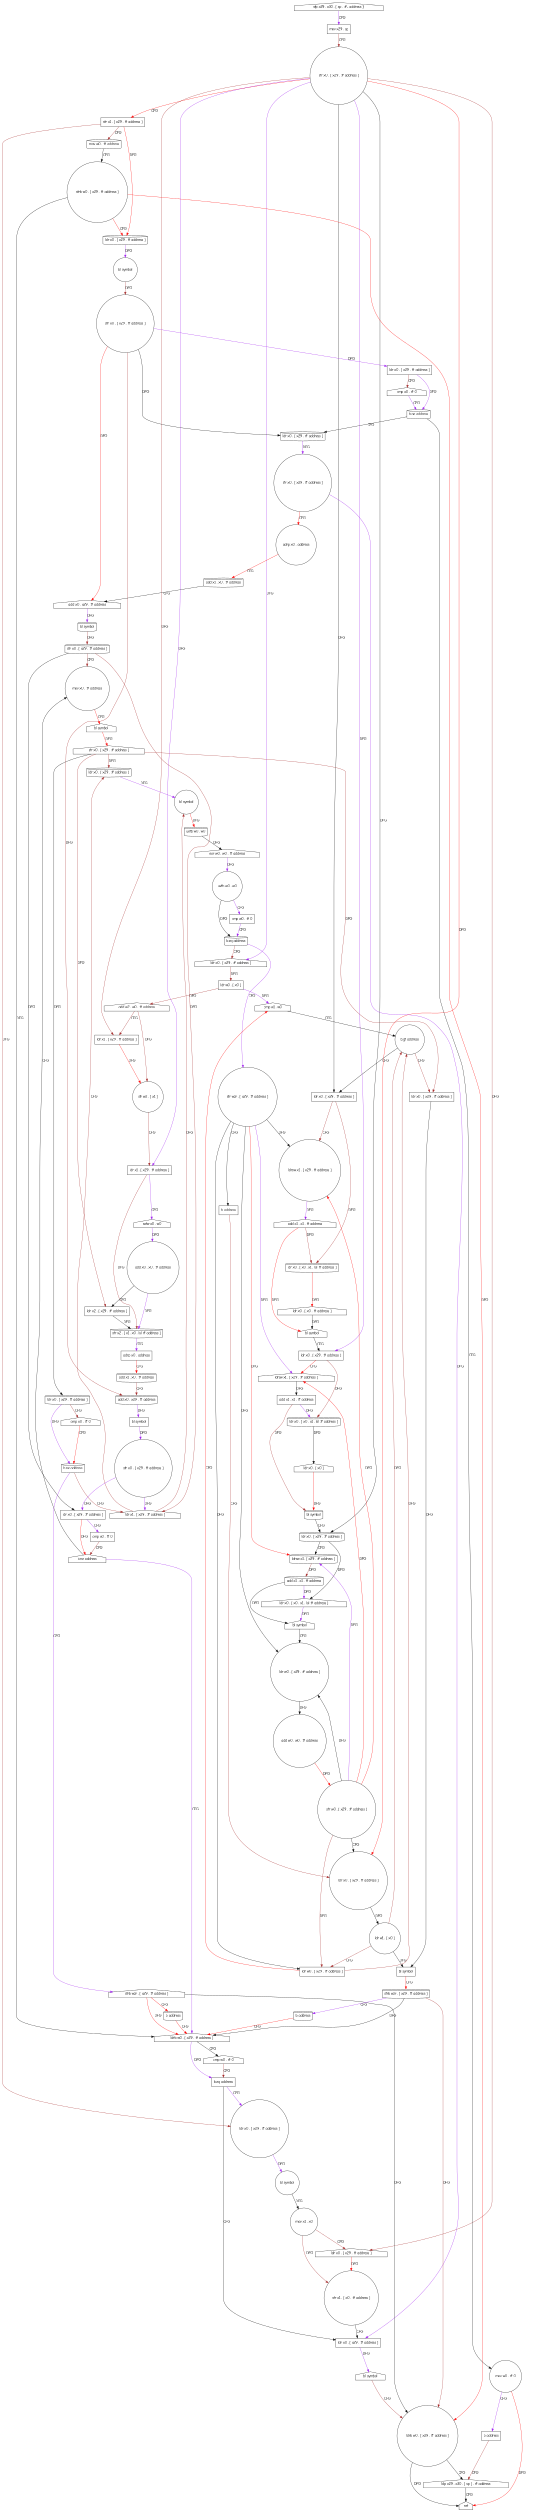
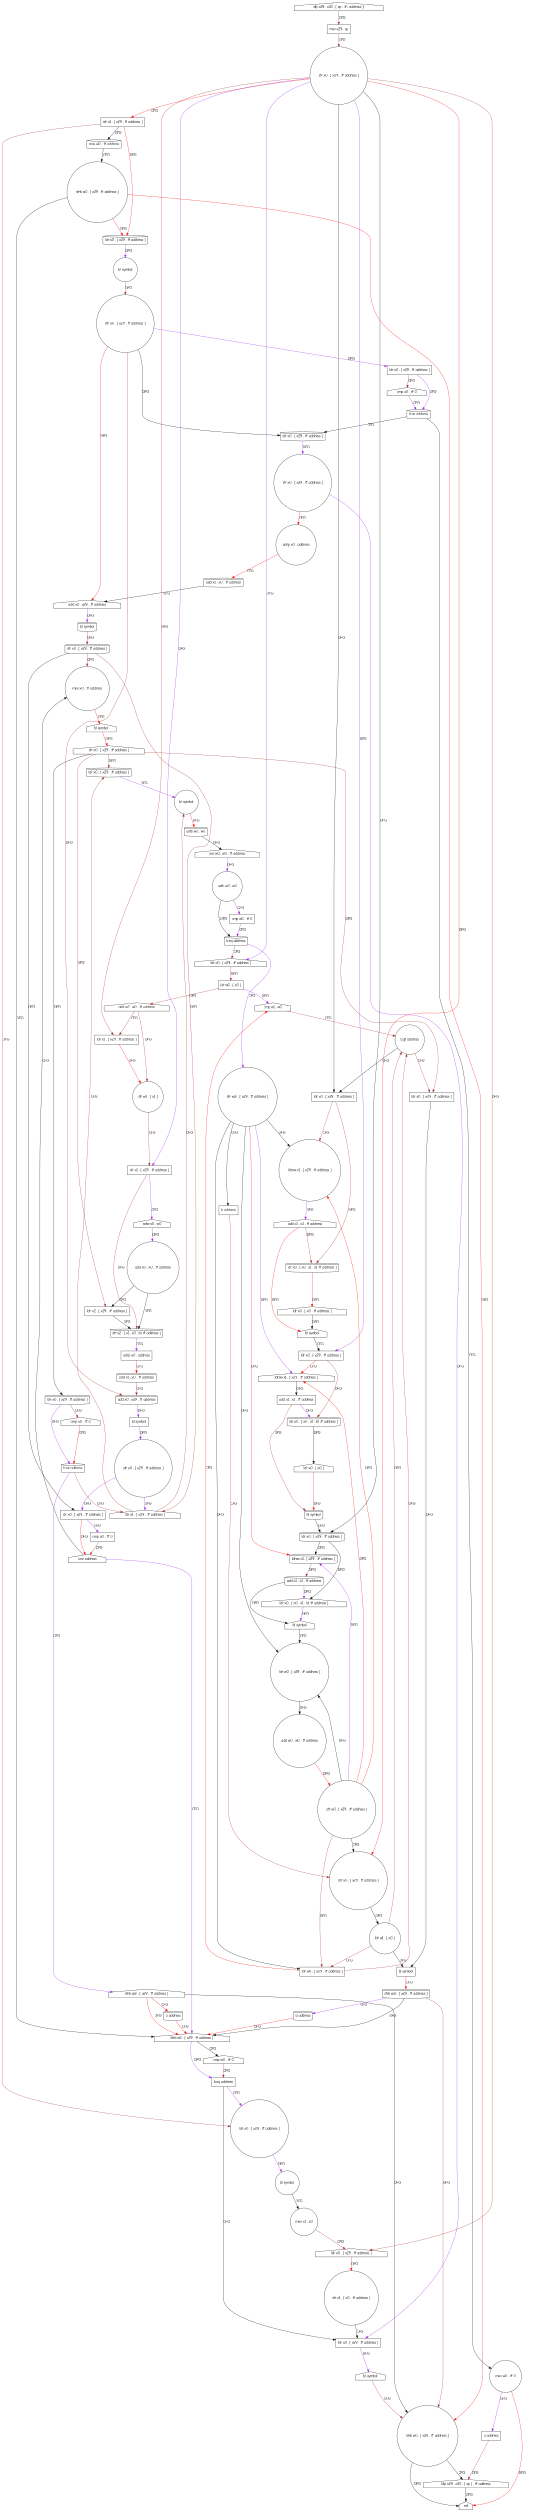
edge "stp x29 , x30 , [ sp , #- address ]!" -> "mov x29 , sp": color purple -> brown
edge "str x1 , [ x29 , # address ]" -> "mov w0 , # address": color brown -> black
edge "cmp w1 , w0" -> "b.gt address": color black -> brown
edge "add x0 , x0 , # address" -> "str x2 , [ x1 , x0 , lsl # address ]": color purple -> black
edge "mov x1 , x0" -> "str x1 , [ x0 , # address ]": removed, label "DFG"
